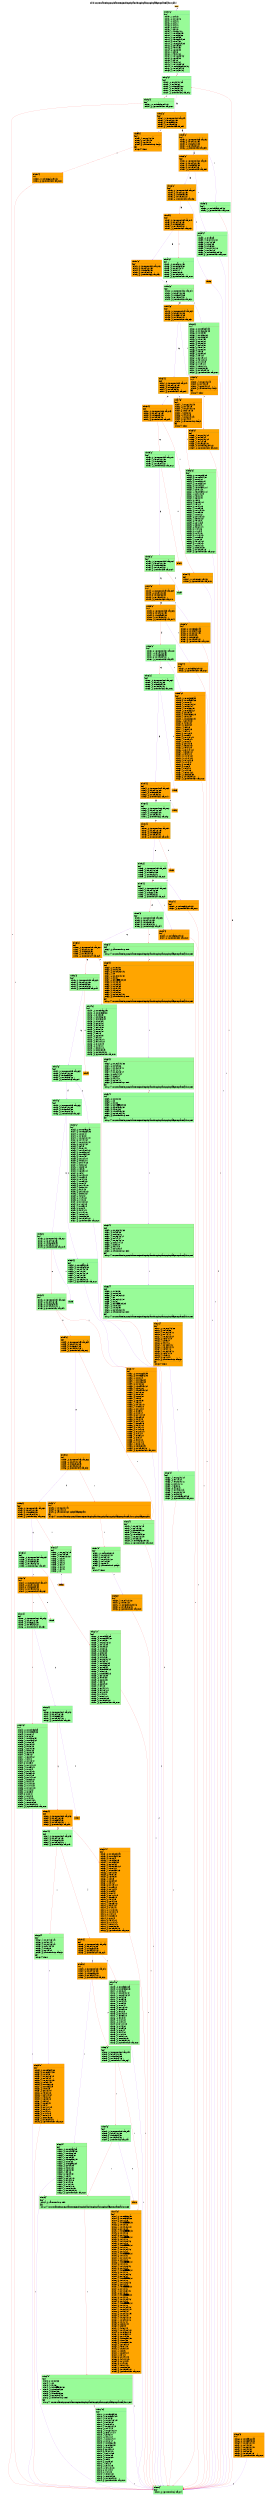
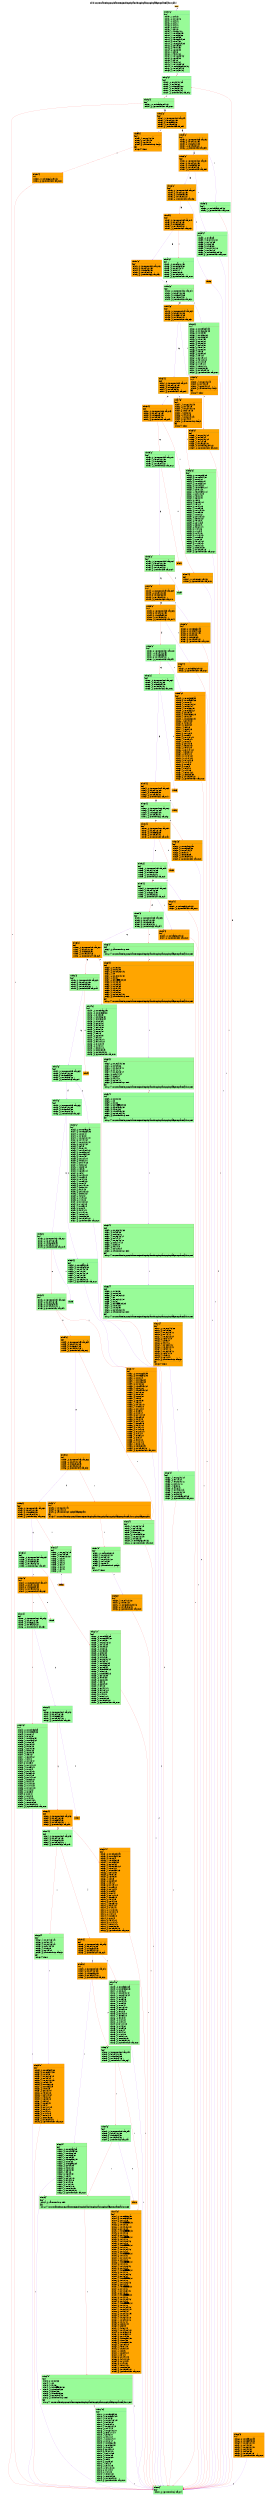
edge "0x401c64 [32]" -> "0x401c84 [28]": now "0x402906 [15]" -> "0x401c84 [28]"
node "0x402516 [30]": added
